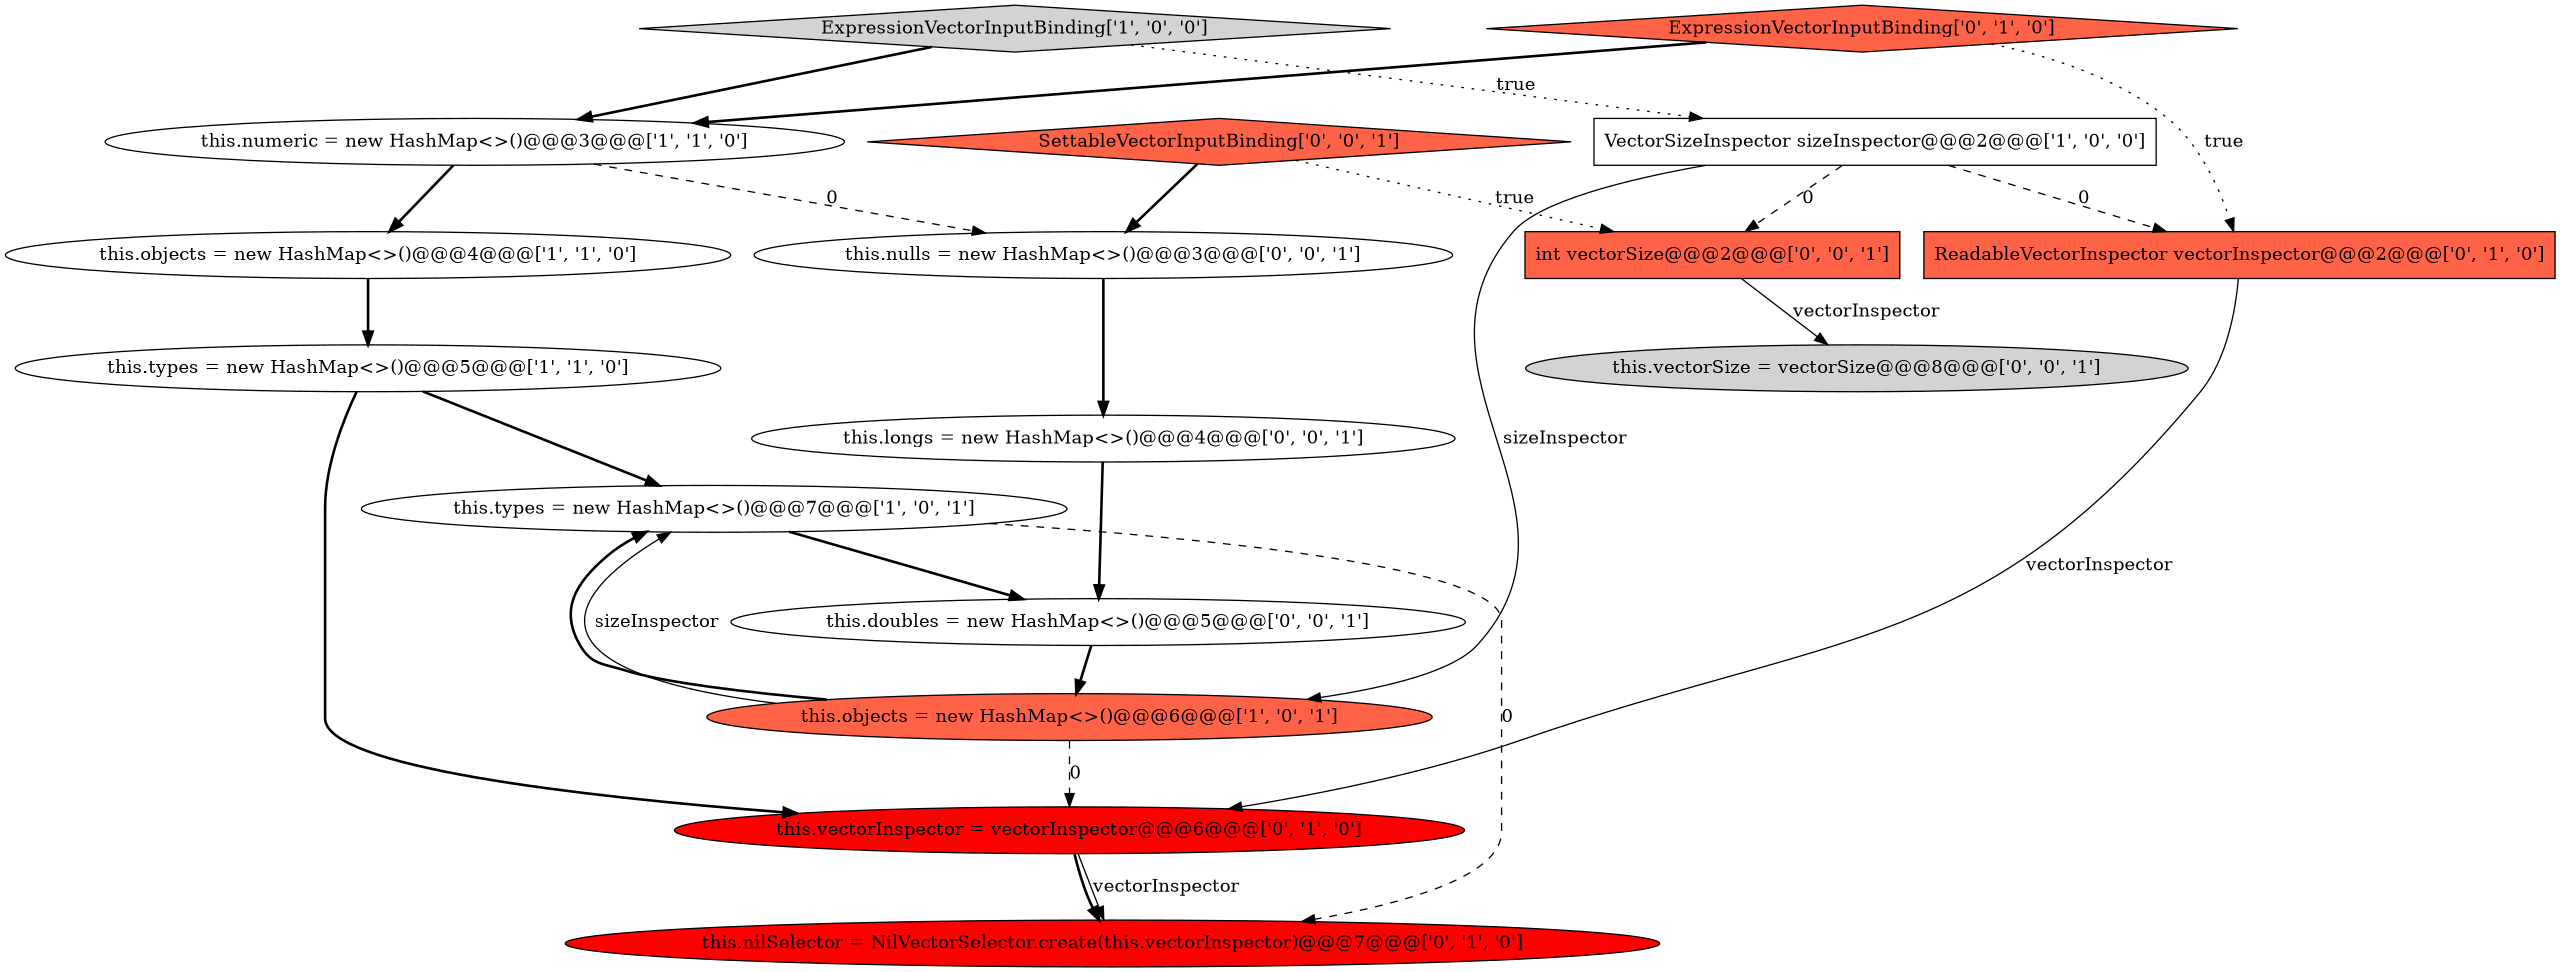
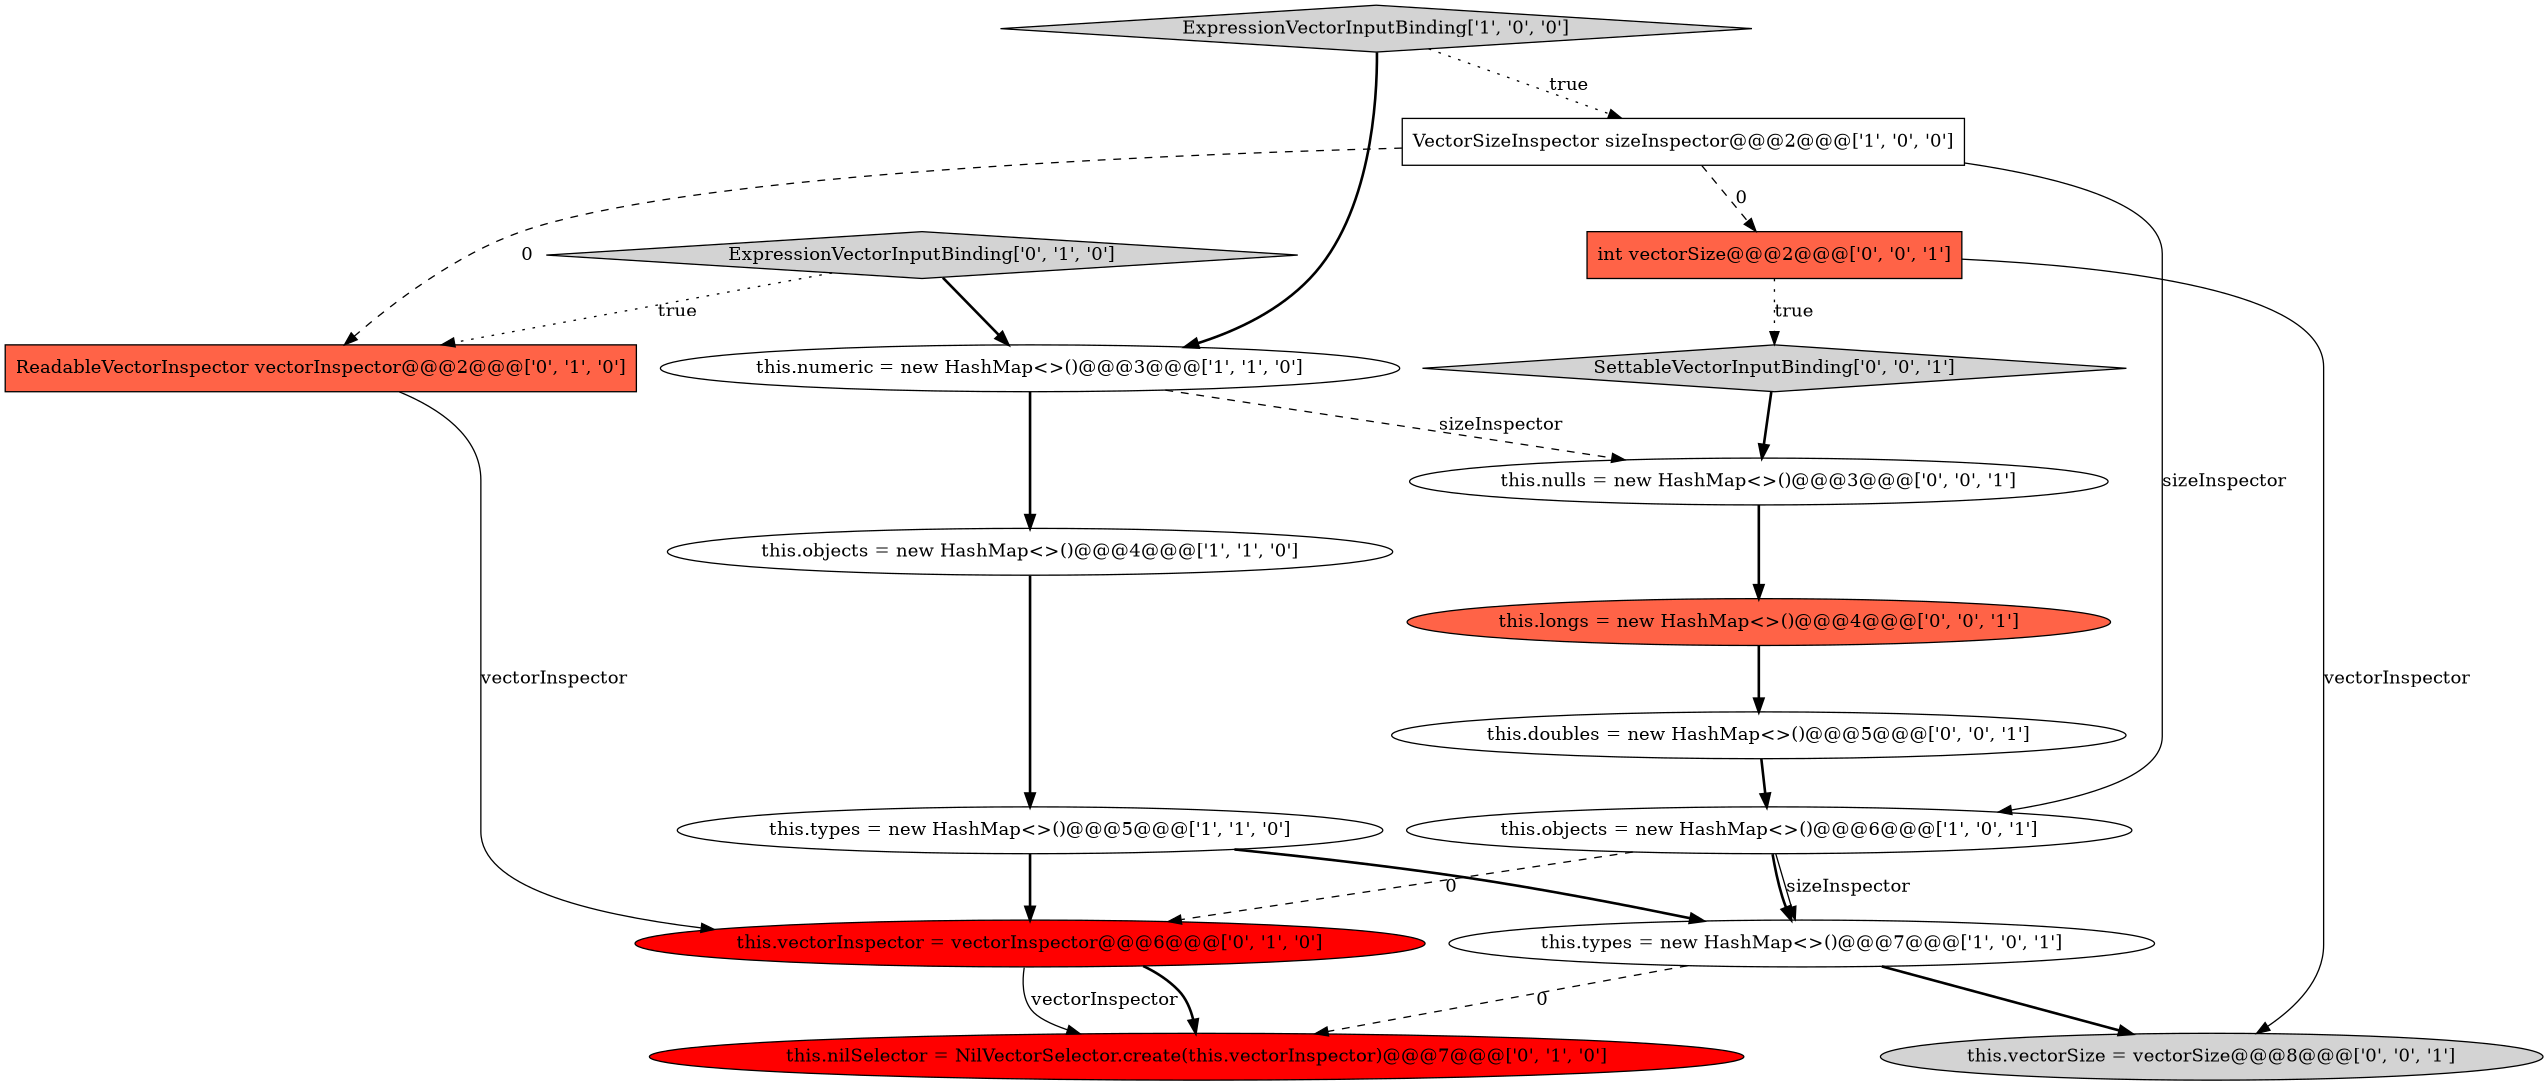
node "ExpressionVectorInputBinding['0', '1', '0']": fillcolor tomato -> lightgray
node "SettableVectorInputBinding['0', '0', '1']": fillcolor tomato -> lightgray
edge "SettableVectorInputBinding['0', '0', '1']" -> "int vectorSize@@@2@@@['0', '0', '1']": reversed
edge "this.numeric = new HashMap<>()@@@3@@@['1', '1', '0']" -> "this.nulls = new HashMap<>()@@@3@@@['0', '0', '1']": label "0" -> "sizeInspector"
node "this.longs = new HashMap<>()@@@4@@@['0', '0', '1']": fillcolor white -> tomato
edge "this.types = new HashMap<>()@@@7@@@['1', '0', '1']" -> "this.doubles = new HashMap<>()@@@5@@@['0', '0', '1']": now "this.types = new HashMap<>()@@@7@@@['1', '0', '1']" -> "this.vectorSize = vectorSize@@@8@@@['0', '0', '1']"
node "this.objects = new HashMap<>()@@@6@@@['1', '0', '1']": fillcolor tomato -> white
